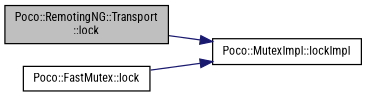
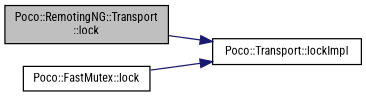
node "Poco::MutexImpl::lockImpl": label "Poco::MutexImpl::lockImpl" -> "Poco::Transport::lockImpl"
